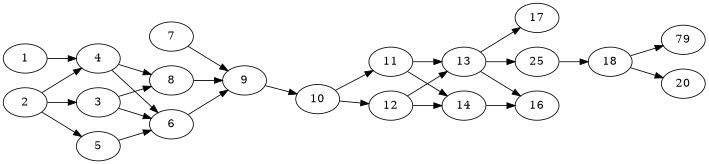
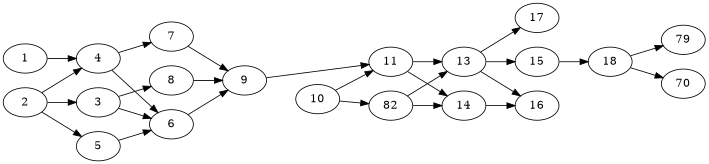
node "25": label "25" -> "15"
edge "4" -> "8": now "4" -> "7"
node "20": label "20" -> "70"
edge "9" -> "10": now "9" -> "11"
node "12": label "12" -> "82"
